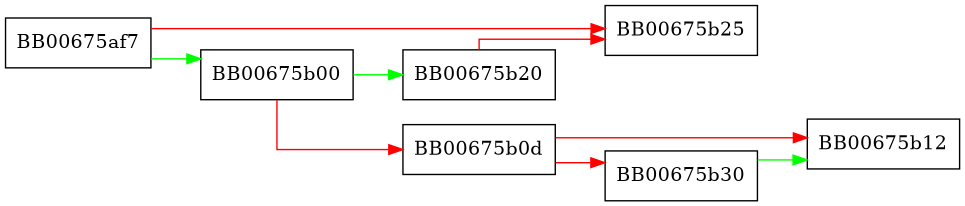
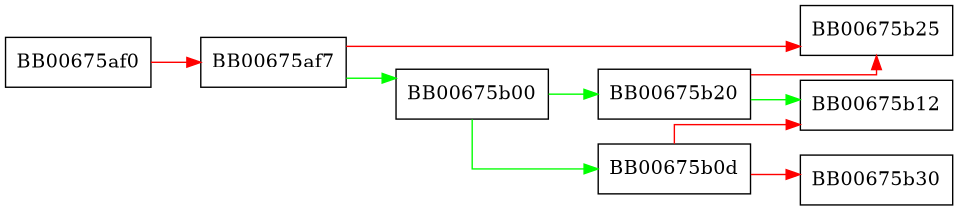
node "BB00675af0": added
edge "BB00675b00" -> "BB00675b0d": color red -> green
edge "BB00675b30" -> "BB00675b12": now "BB00675b20" -> "BB00675b12"
